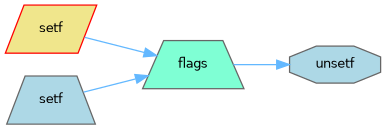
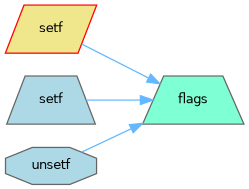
edge "flags" -> "unsetf": reversed
